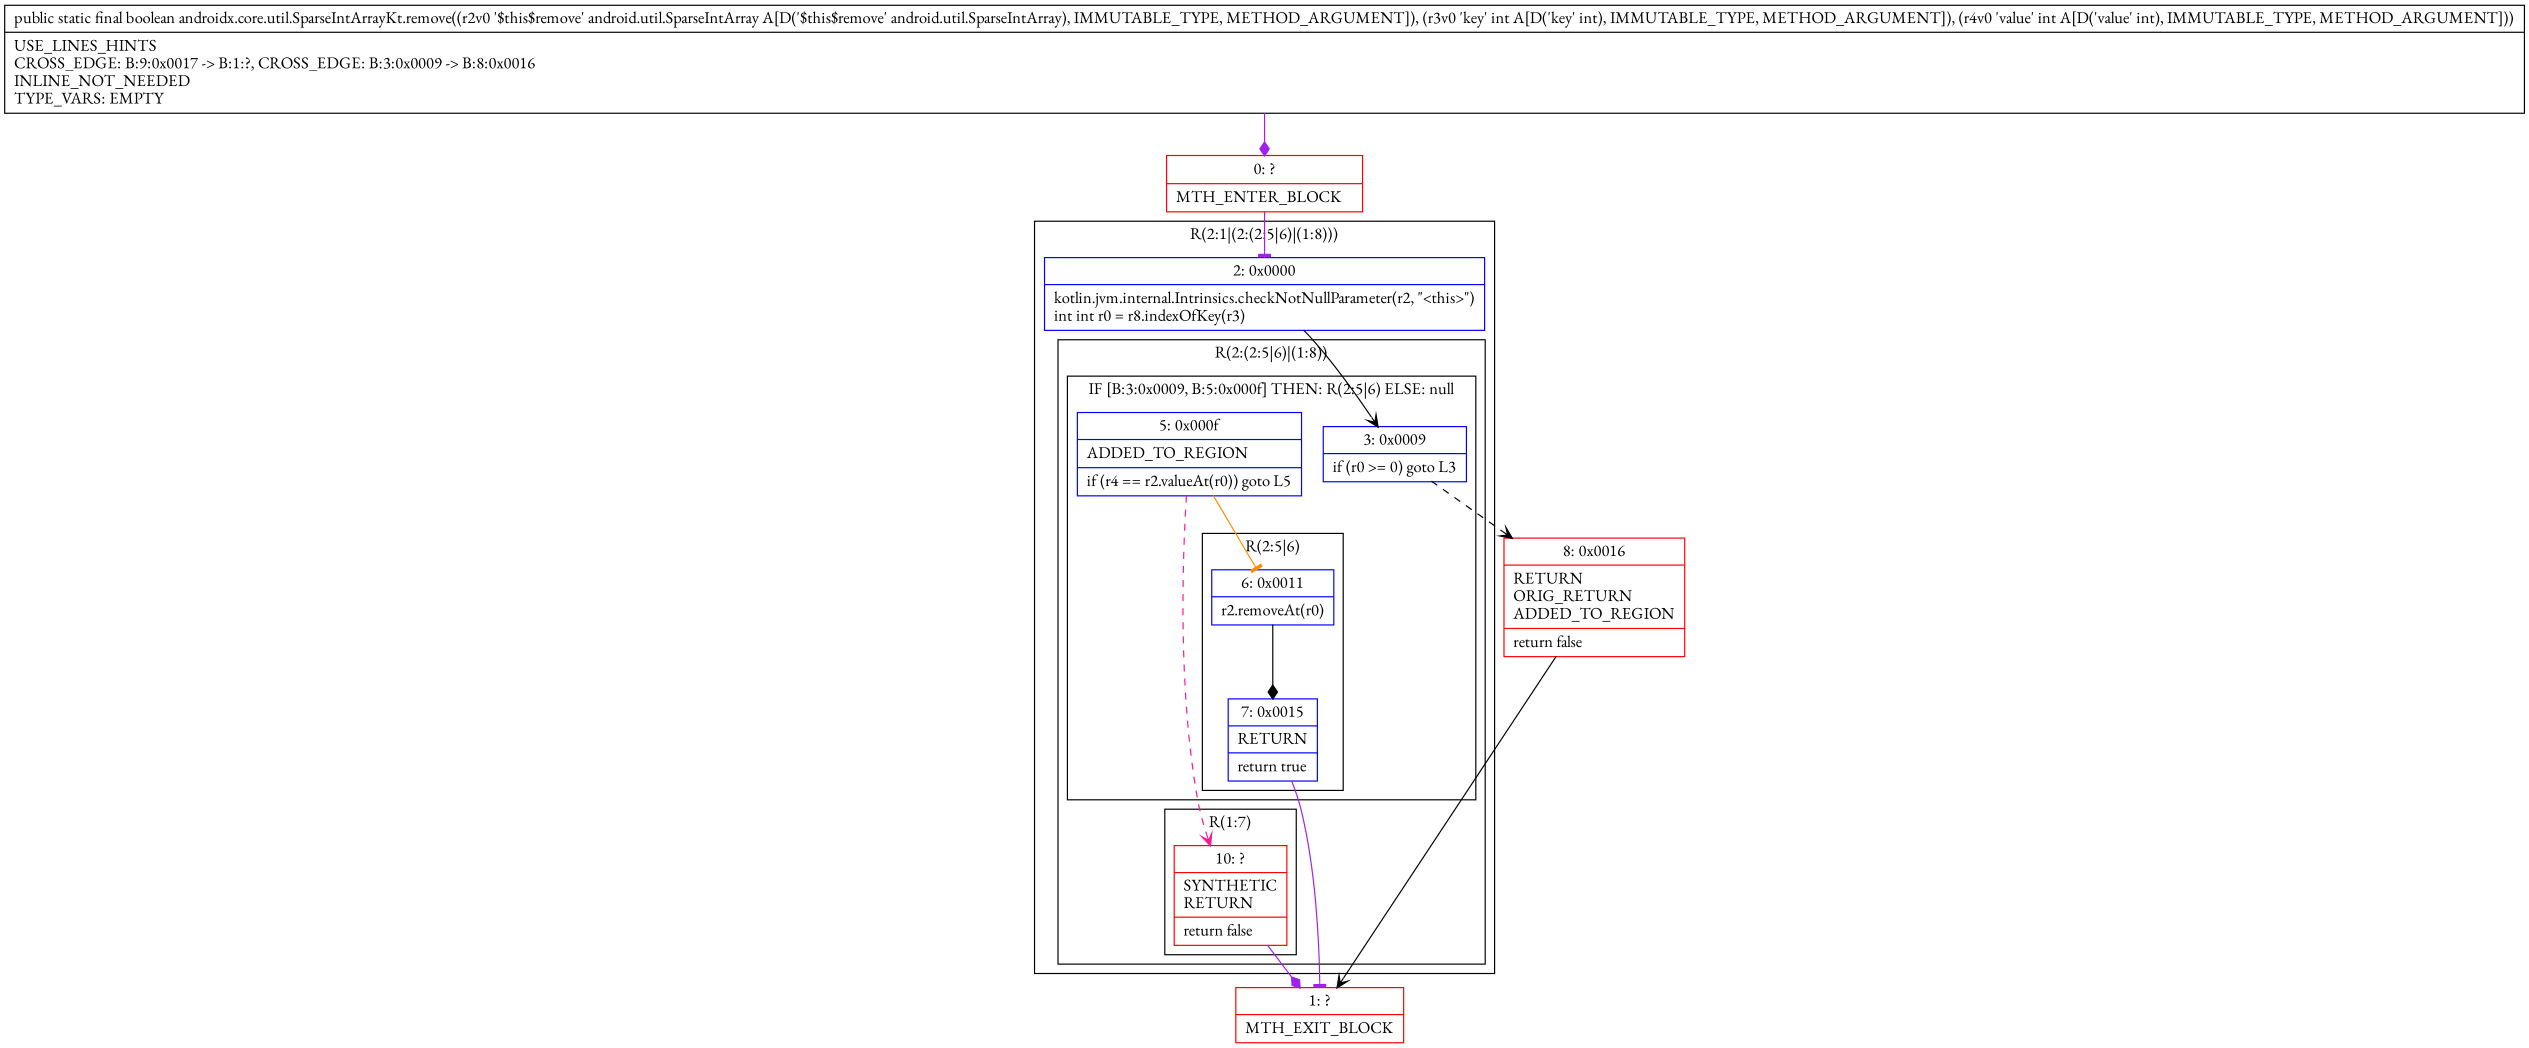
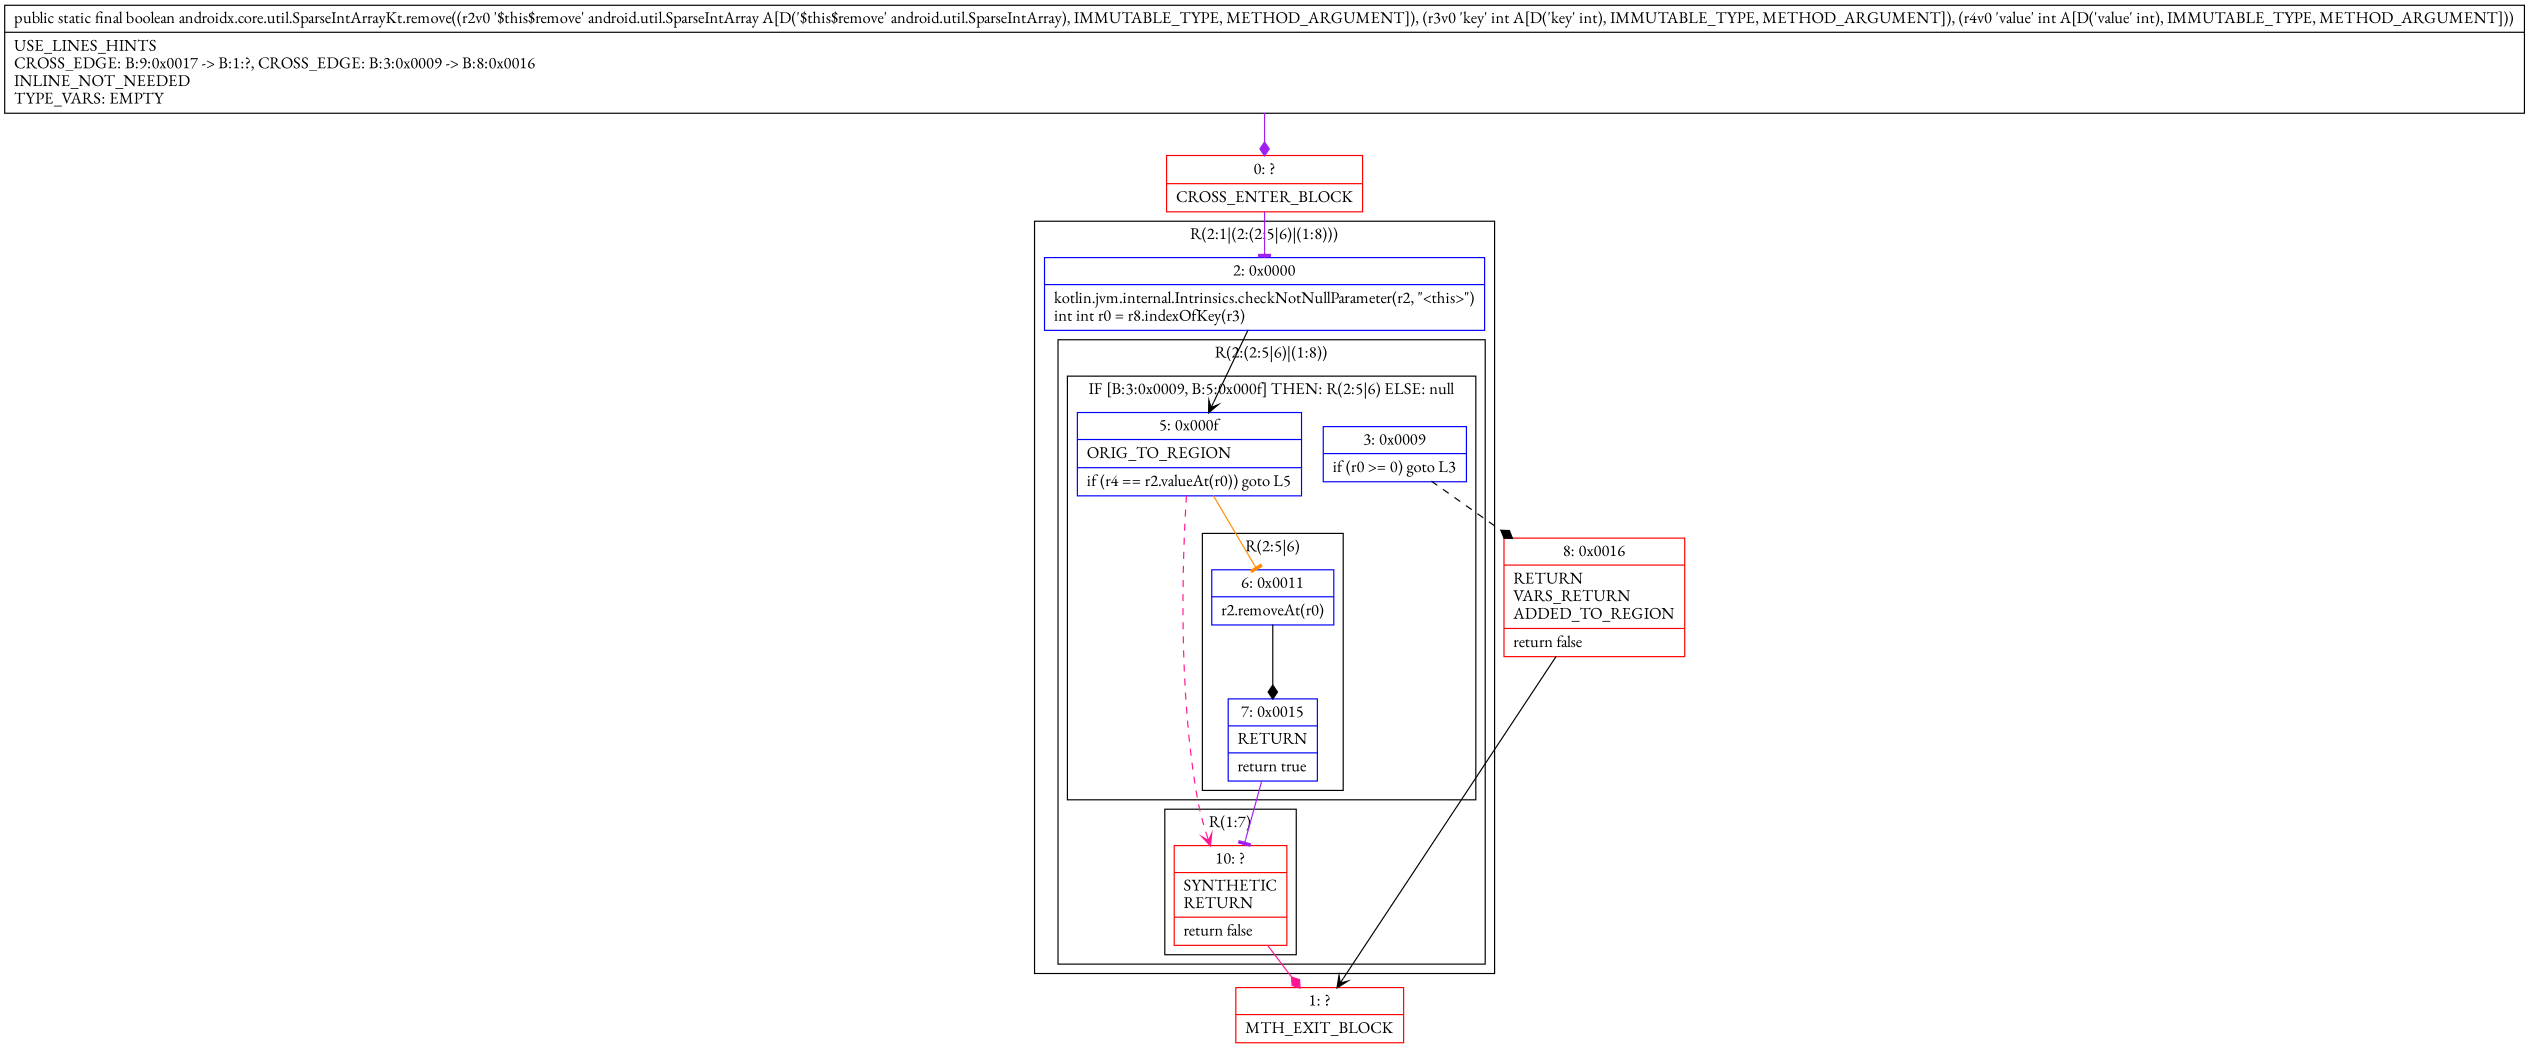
node "0: ?": text "MTH_ENTER_BLOCK" -> "CROSS_ENTER_BLOCK"
edge "2: 0x0000" -> "3: 0x0009": now "2: 0x0000" -> "5: 0x000f"
node "5: 0x000f": text "ADDED_TO_REGION" -> "ORIG_TO_REGION"
edge "3: 0x0009" -> "8: 0x0016": arrowhead vee -> diamond
node "8: 0x0016": text "ORIG_RETURN" -> "VARS_RETURN"
edge "7: 0x0015" -> "1: ?": now "7: 0x0015" -> "10: ?"
edge "10: ?" -> "1: ?": color purple -> deeppink
